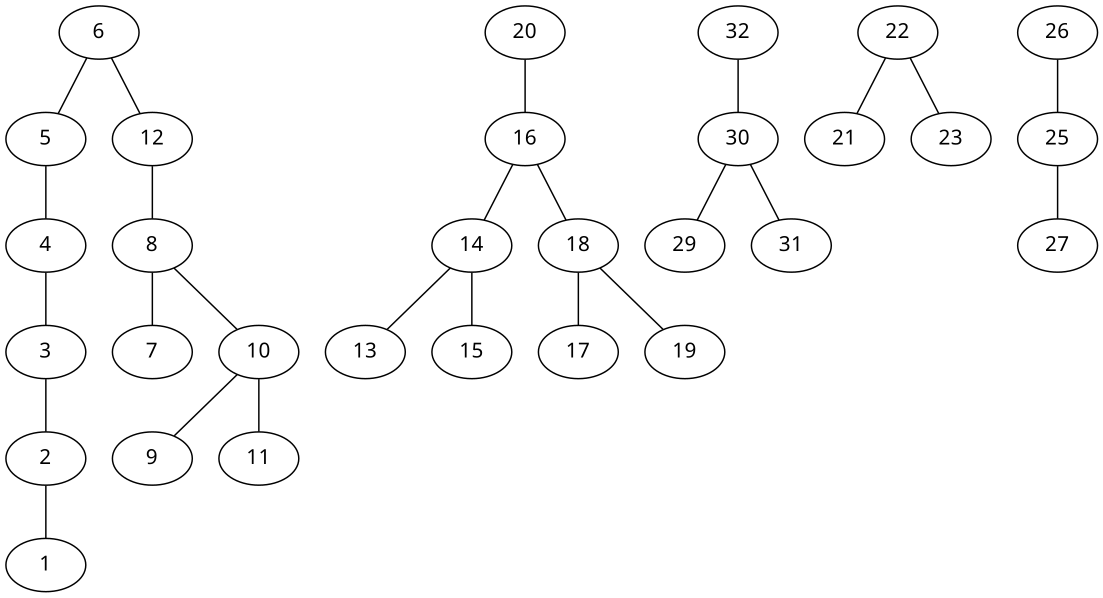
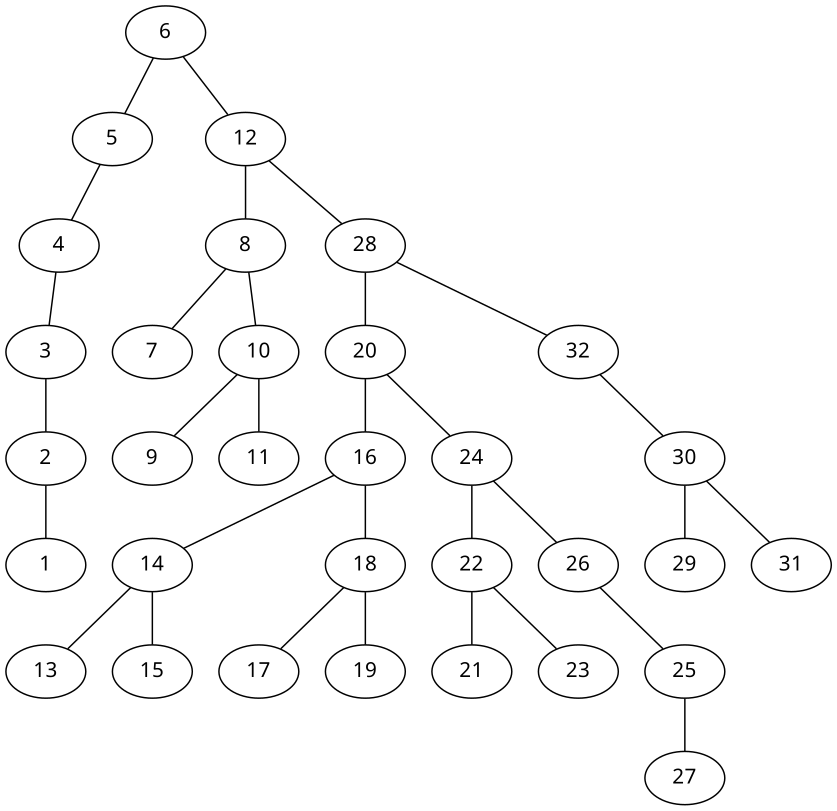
node "28": added
node "24": added
